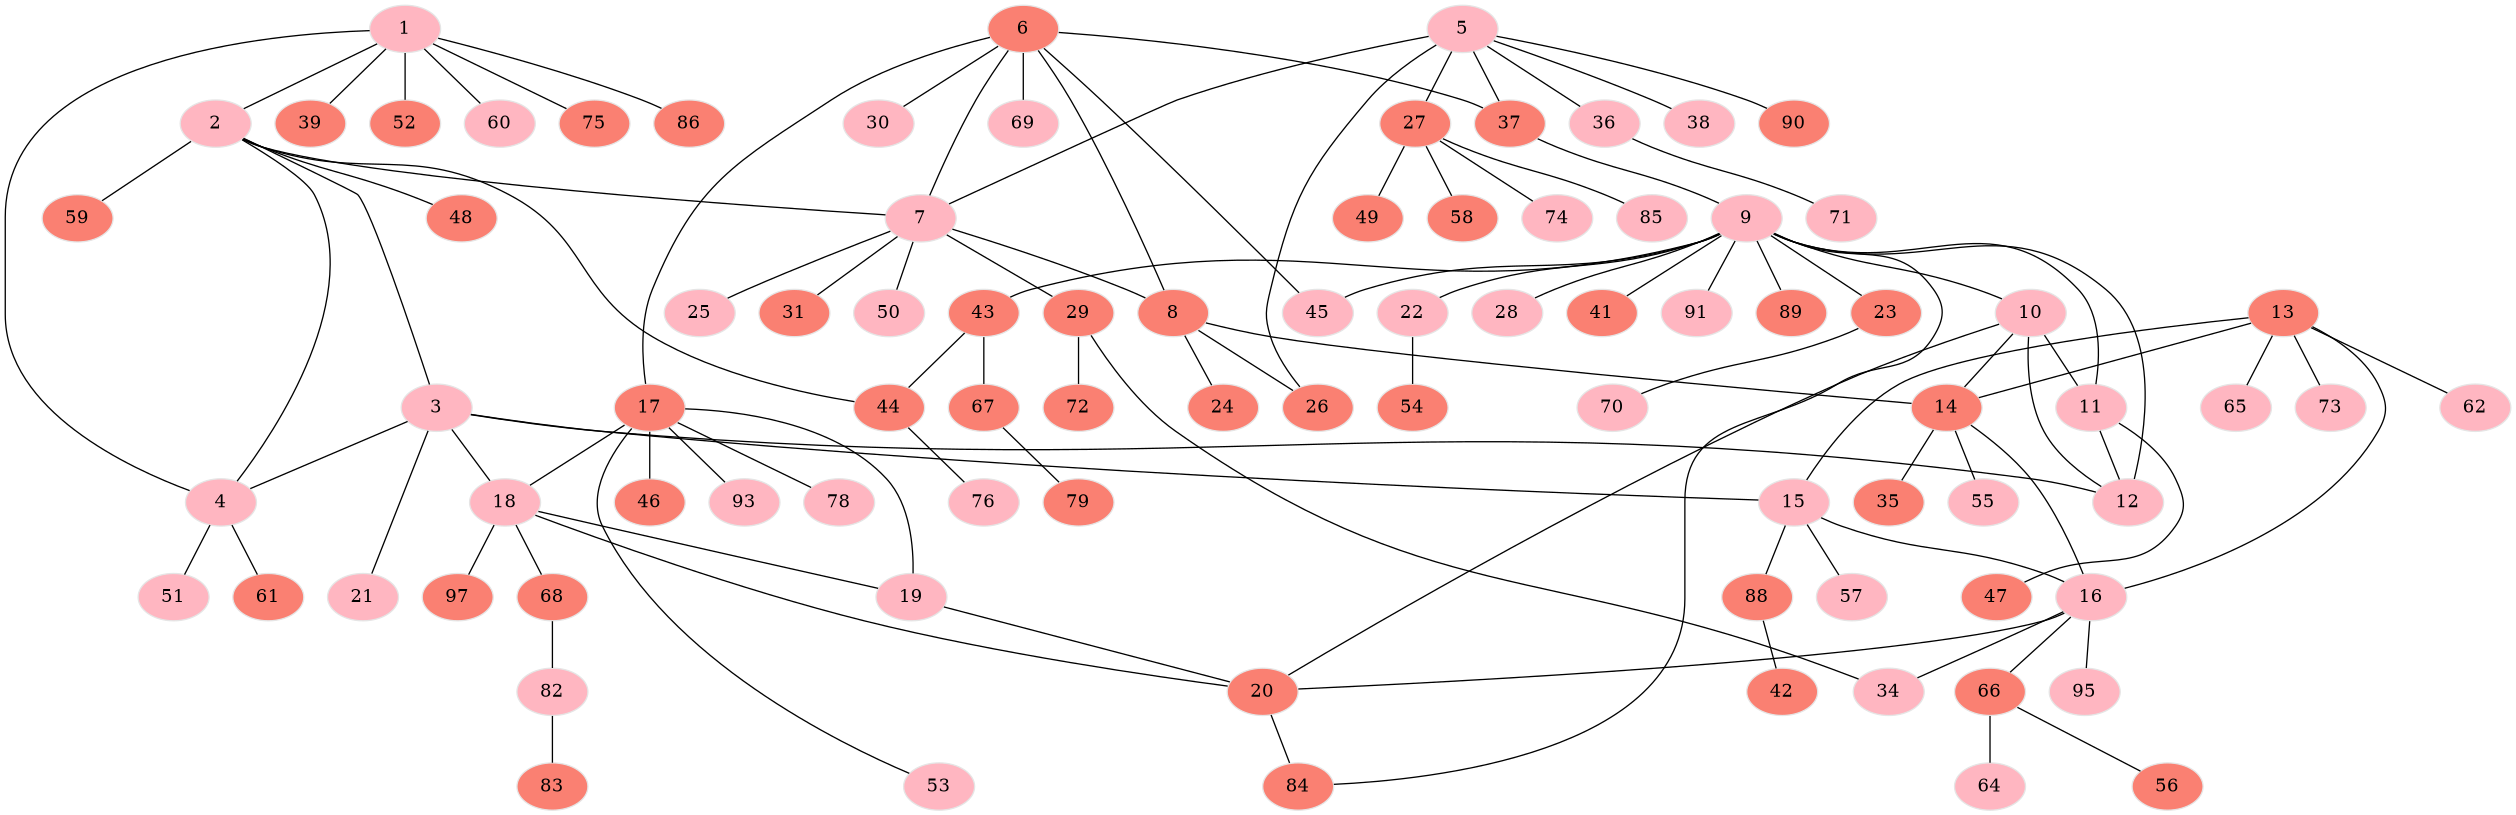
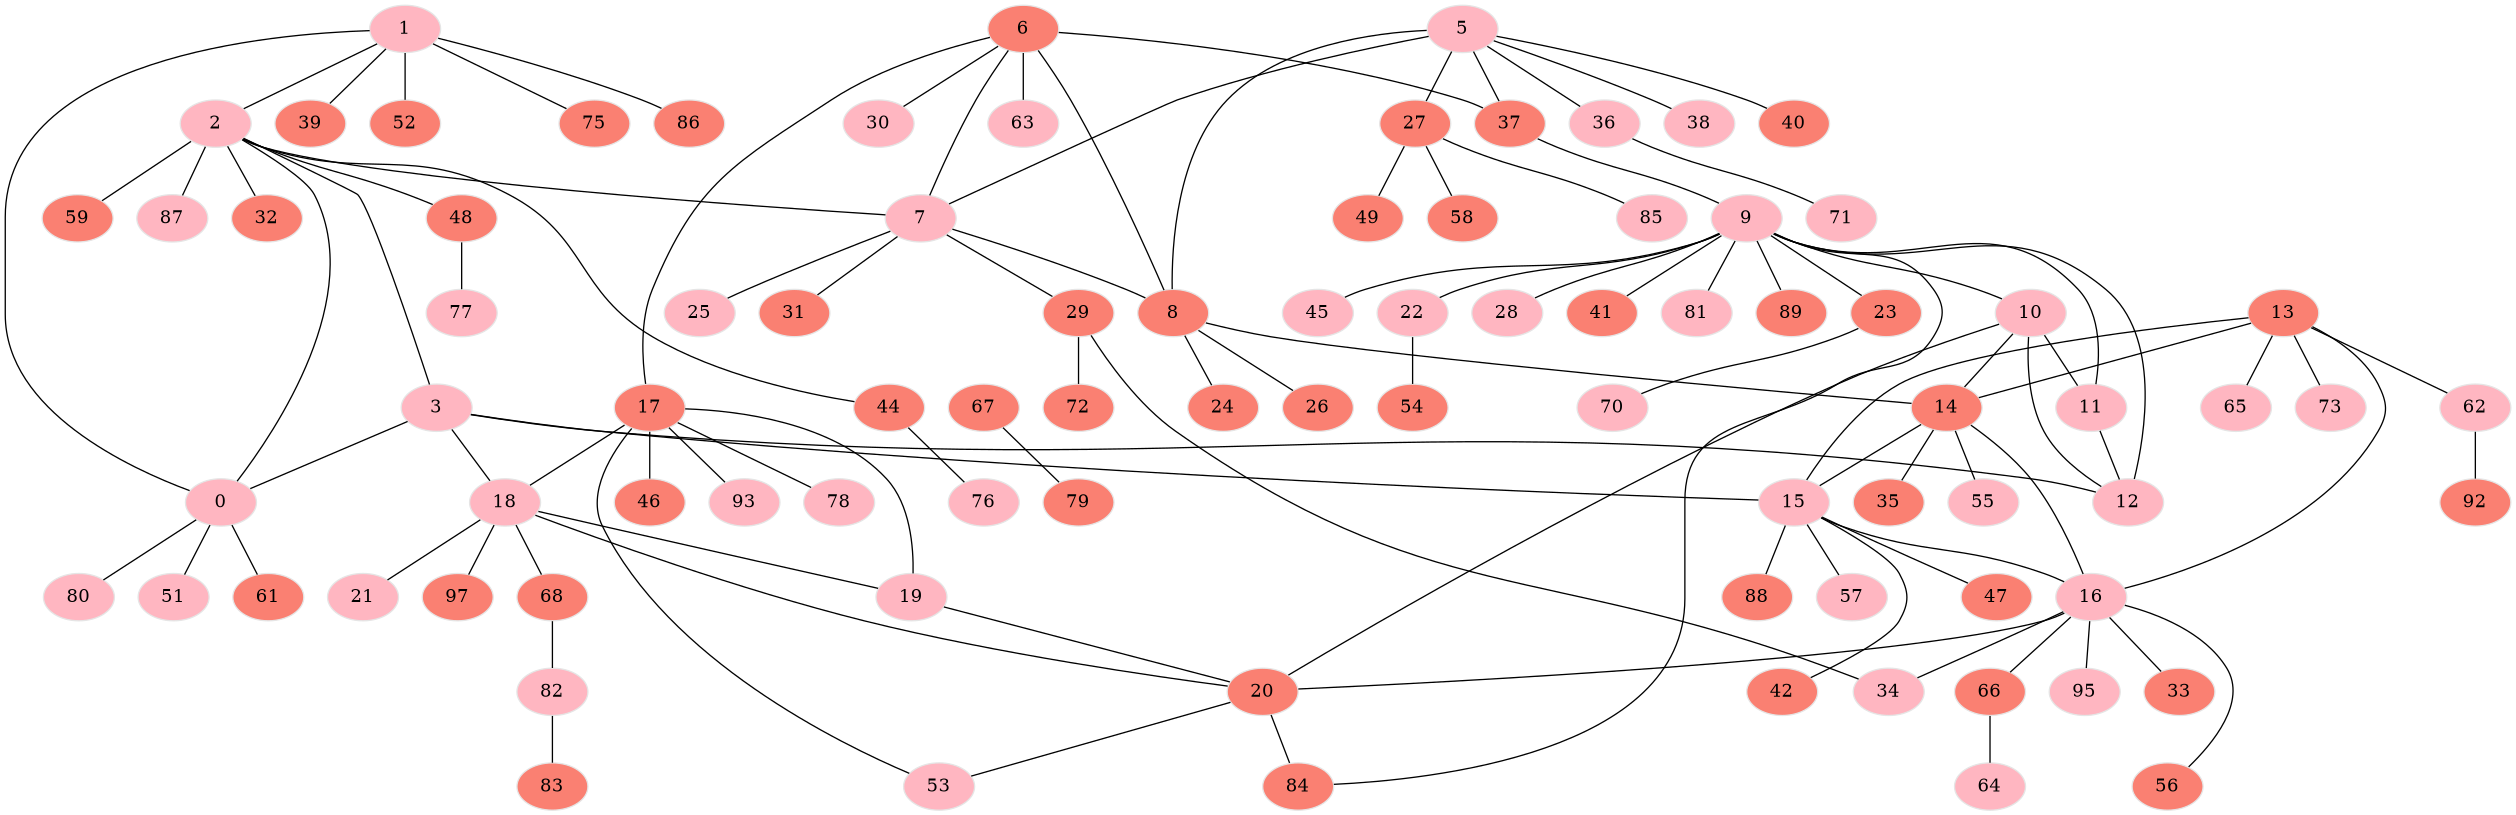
node "60": removed
node "69": label "69" -> "63"
node "90": label "90" -> "40"
edge "6" -- "45": removed
edge "5" -- "26": now "5" -- "8"
node "87": added
node "32": added
node "74": removed
node "77": added
node "50": removed
node "43": removed
node "91": label "91" -> "81"
edge "14" -- "15": added
node "4": label "4" -> "0"
edge "3" -- "21": now "18" -- "21"
node "92": added
edge "11" -- "47": now "15" -- "47"
node "80": added
edge "88" -- "42": now "15" -- "42"
node "33": added
edge "20" -- "53": added
edge "66" -- "56": now "16" -- "56"
